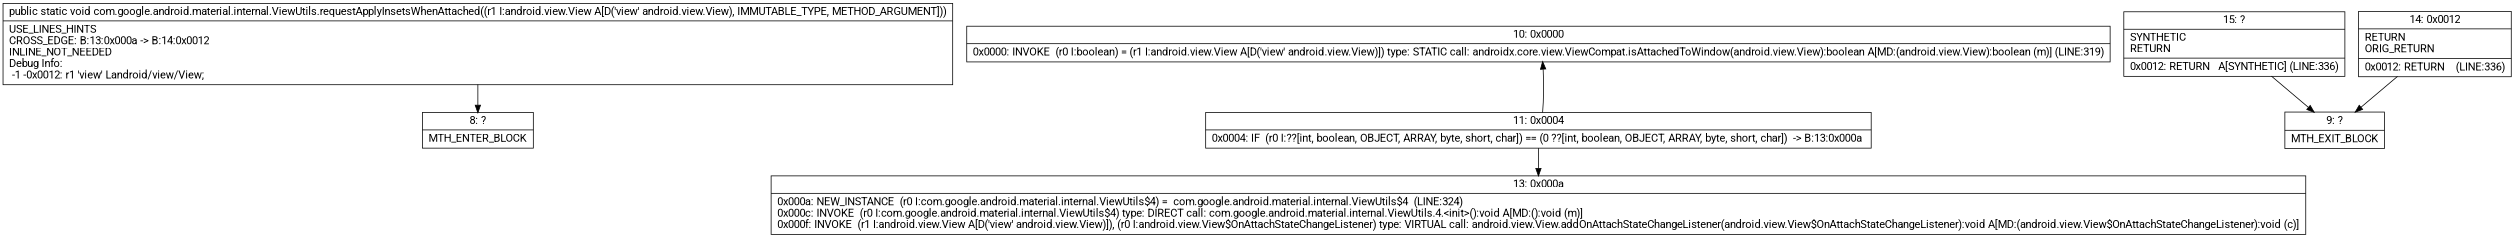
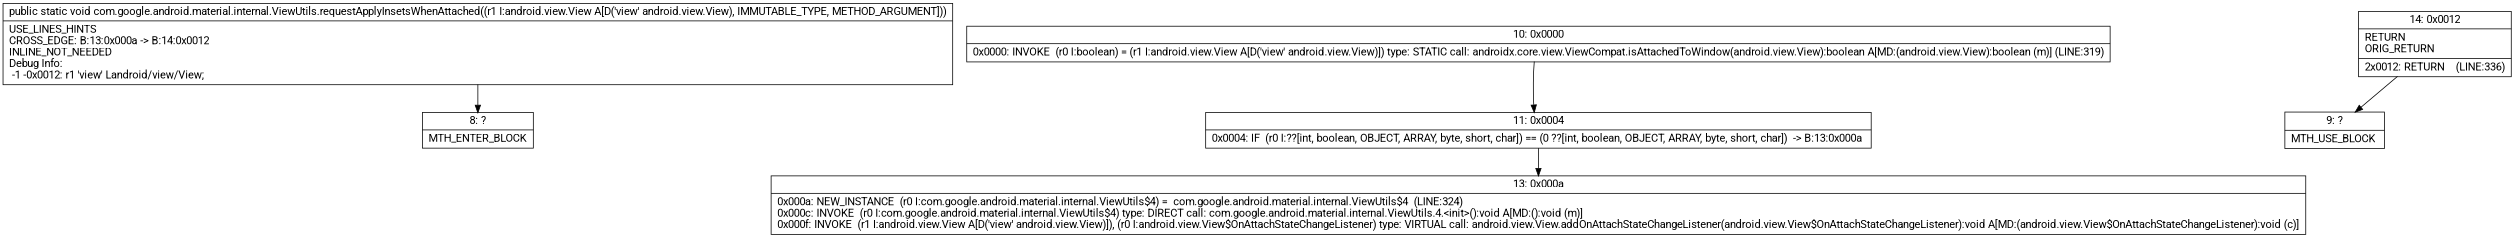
node "15: ?": removed
node "14: 0x0012": text "0x0012: RETURN    (LINE:336)" -> "2x0012: RETURN    (LINE:336)"
edge "11: 0x0004" -> "10: 0x0000": reversed
node "9: ?": text "MTH_EXIT_BLOCK" -> "MTH_USE_BLOCK"
